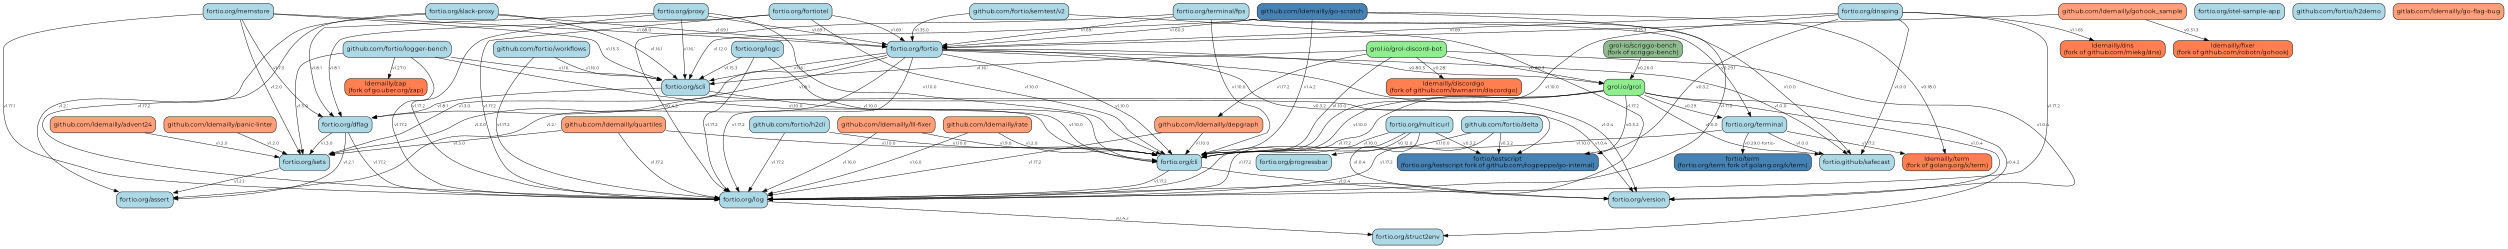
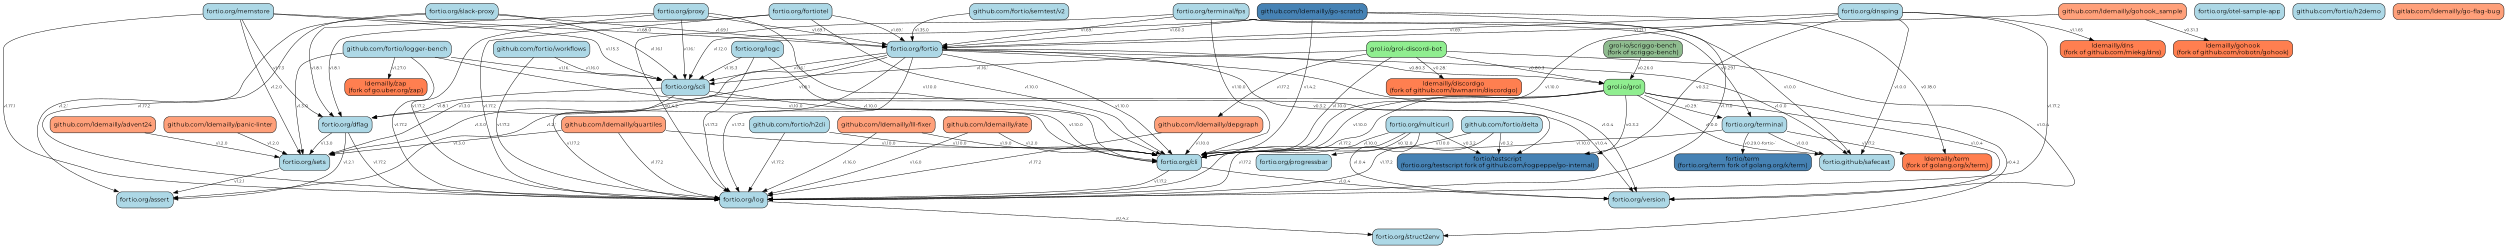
edge "github.com/ldemailly/gohook_sample" -> "fortio.org/fortio": label "v1.15.3" -> "v1.21.1"
node "ldemailly/fixer (fork of github.com/robotn/gohook)": label "ldemailly/fixer (fork of github.com/robotn/gohook)" -> "ldemailly/gohook (fork of github.com/robotn/gohook)"
edge "github.com/fortio/semtest/v2" -> "fortio.org/log": now "fortio.org/scli" -> "fortio.org/log"
